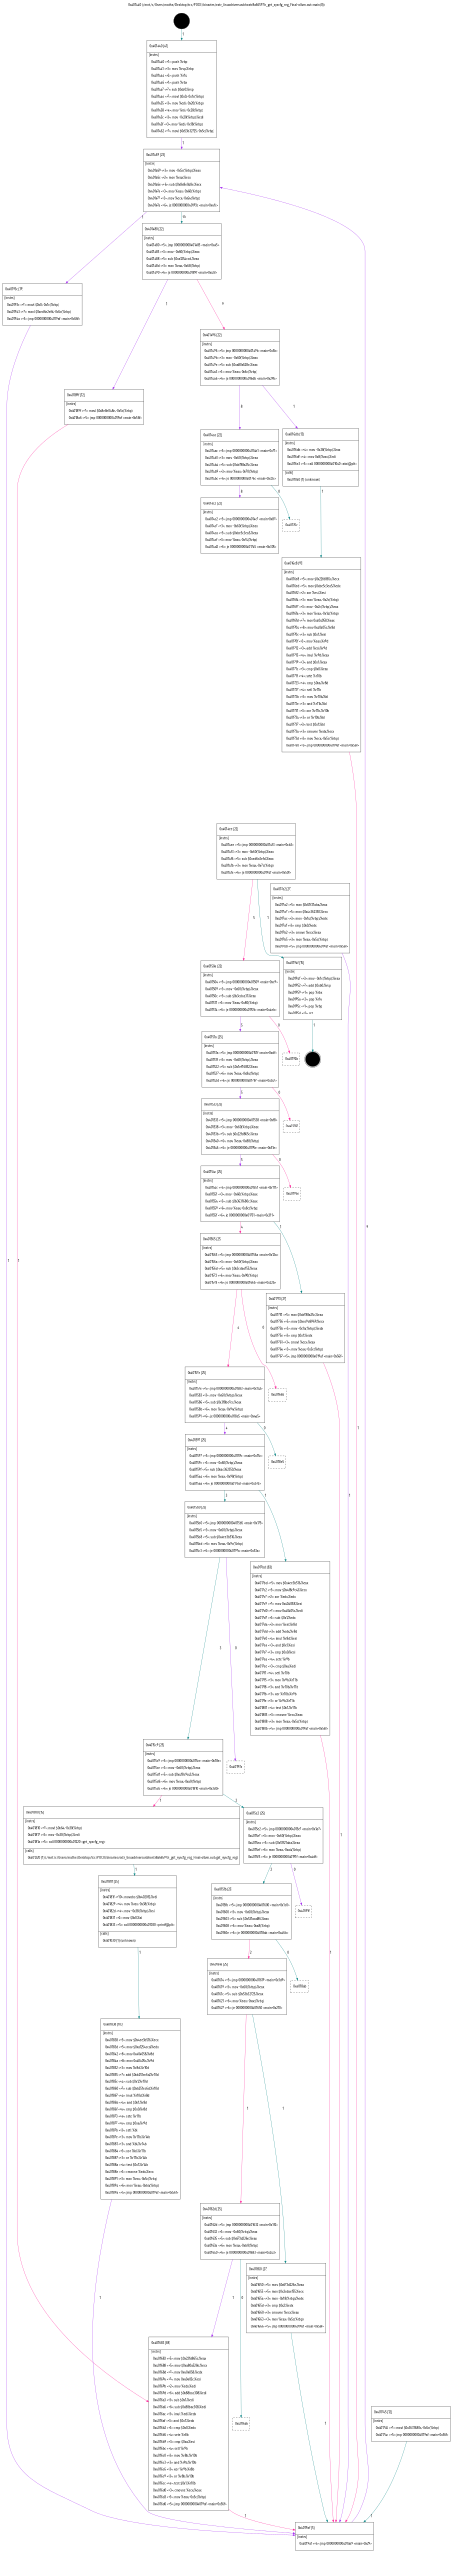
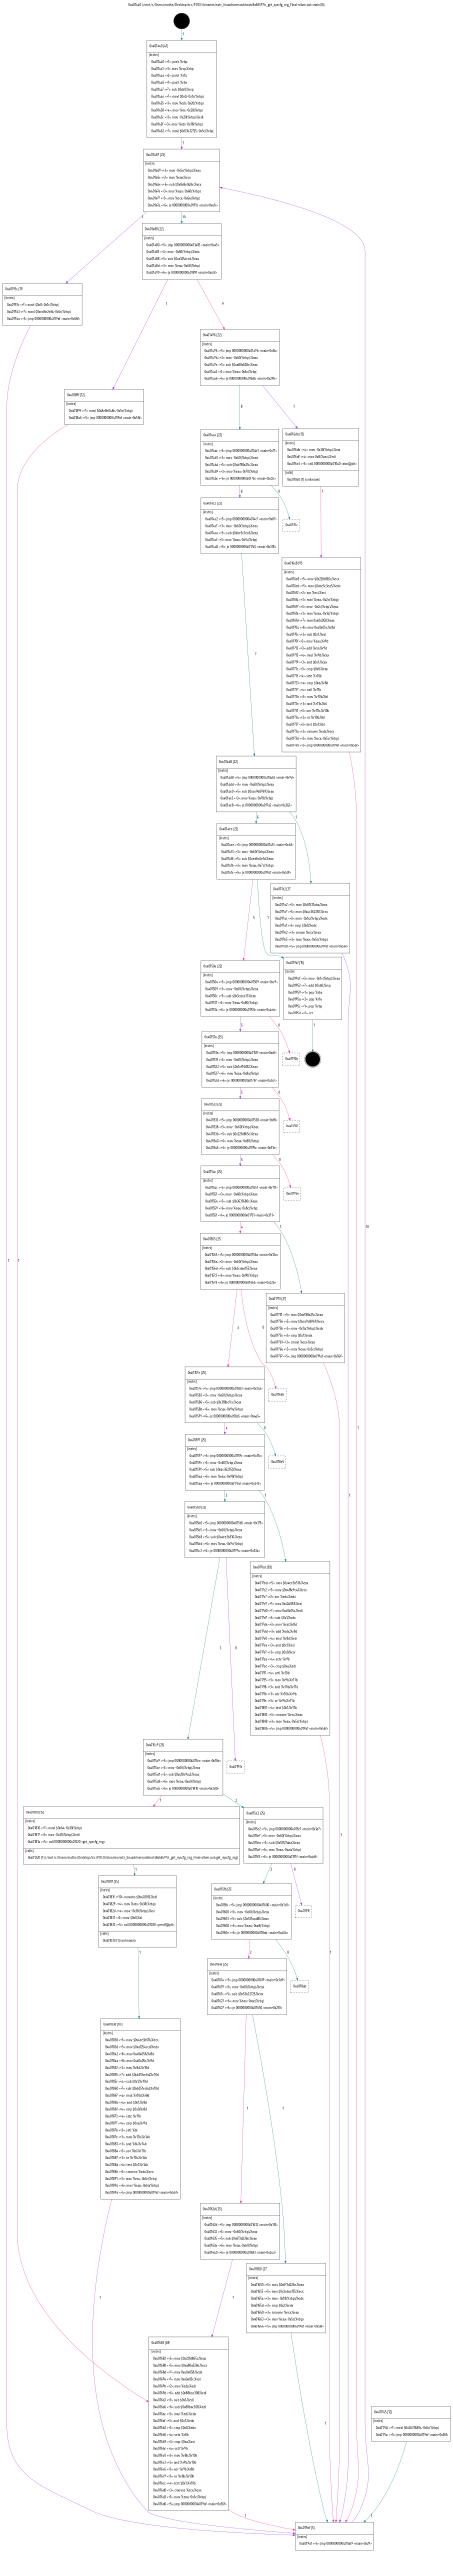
edge "0x401496 [22]" -> "0x4014ac [22]": color purple -> teal
edge "0x4016db [13]" -> "0x4016e8 [93]": color teal -> deeppink
node "0x4014d8 [22]": added
edge "0x4019af [5]" -> "0x401469 [23]": label " 9" -> " 10"
node "0x401646": removed
